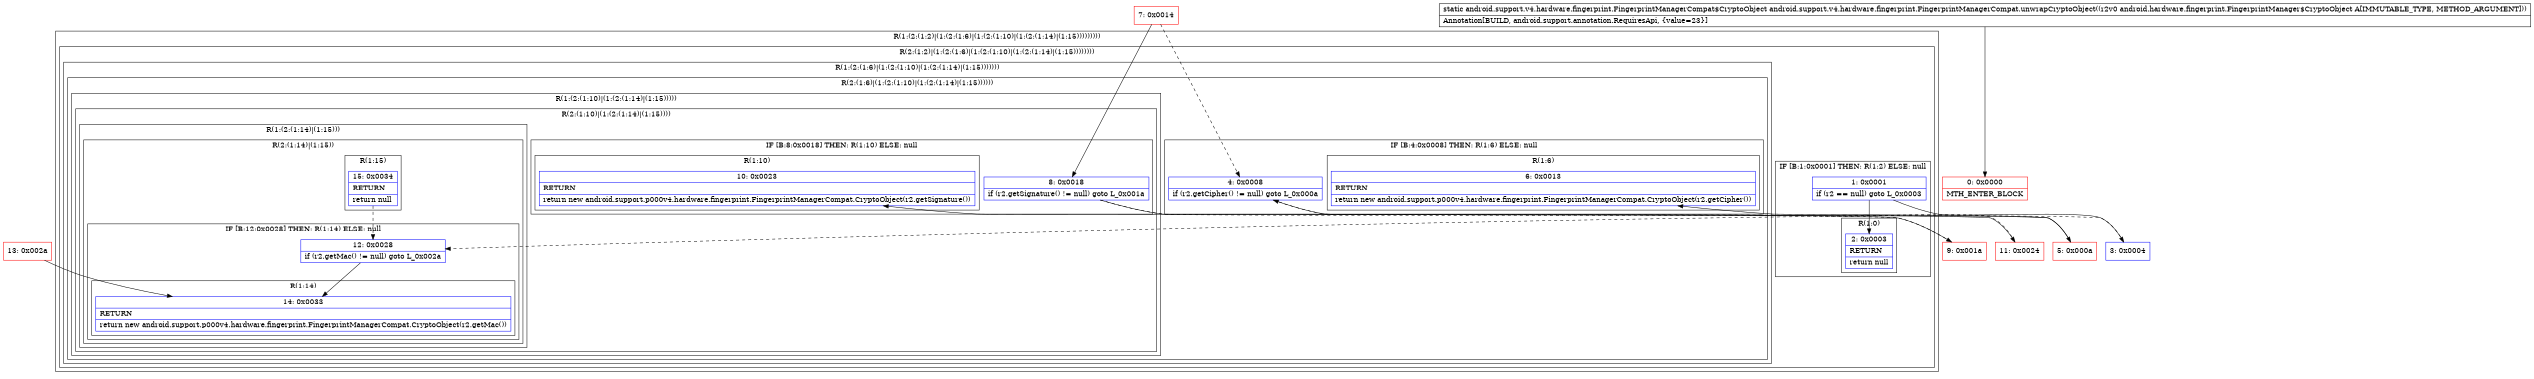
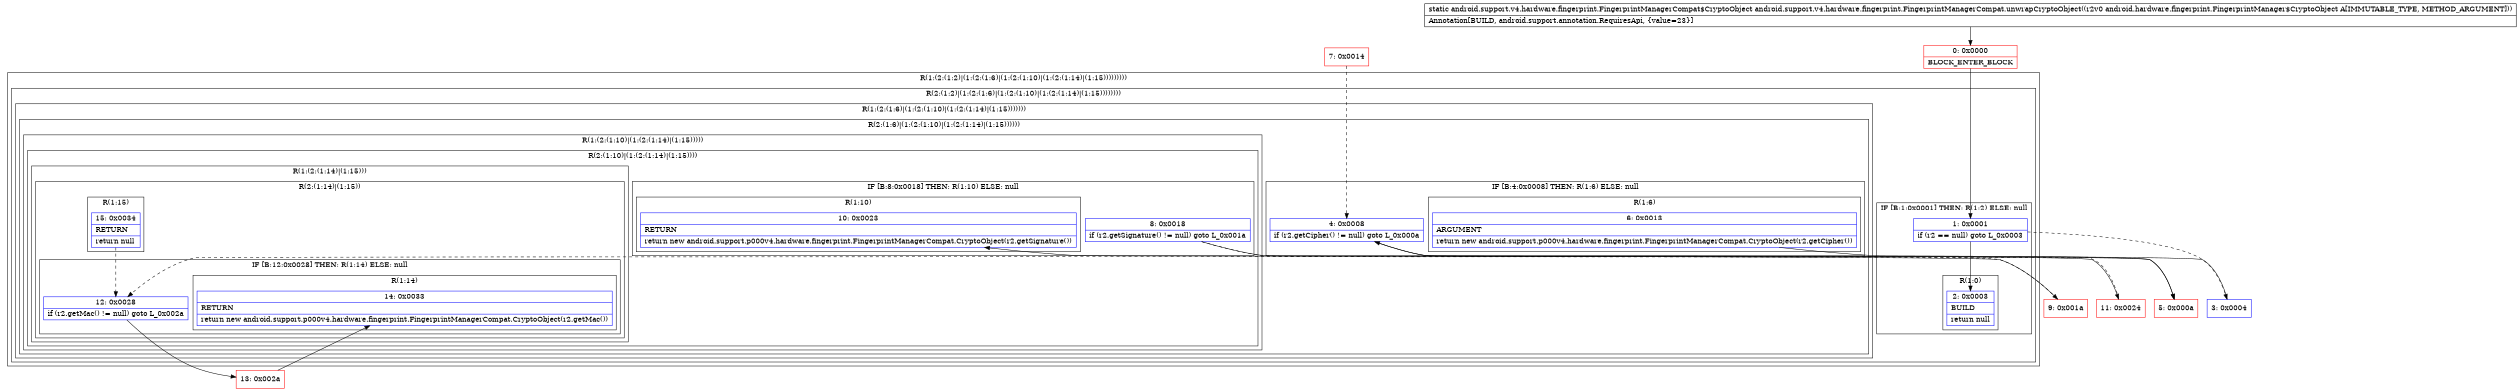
edge "7: 0x0014" -> "8: 0x0018": removed
edge "0: 0x0000" -> "1: 0x0001": added
node "6: 0x0013": text "RETURN" -> "ARGUMENT"
node "0: 0x0000": text "MTH_ENTER_BLOCK" -> "BLOCK_ENTER_BLOCK"
edge "3: 0x0004" -> "4: 0x0008": style dashed -> solid
edge "5: 0x000a" -> "6: 0x0013": reversed
edge "1: 0x0001" -> "3: 0x0004": style solid -> dashed
node "2: 0x0003": text "RETURN" -> "BUILD"
edge "12: 0x0028" -> "14: 0x0033": now "12: 0x0028" -> "13: 0x002a"
